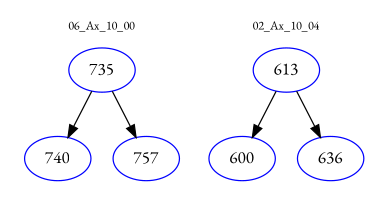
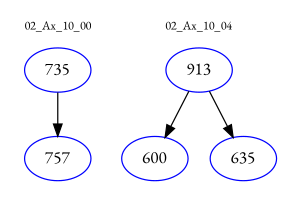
cluster "06_Ax_10_00": label "06_Ax_10_00" -> "02_Ax_10_00"
node "613": label "613" -> "913"
node "740": removed
node "636": label "636" -> "635"
